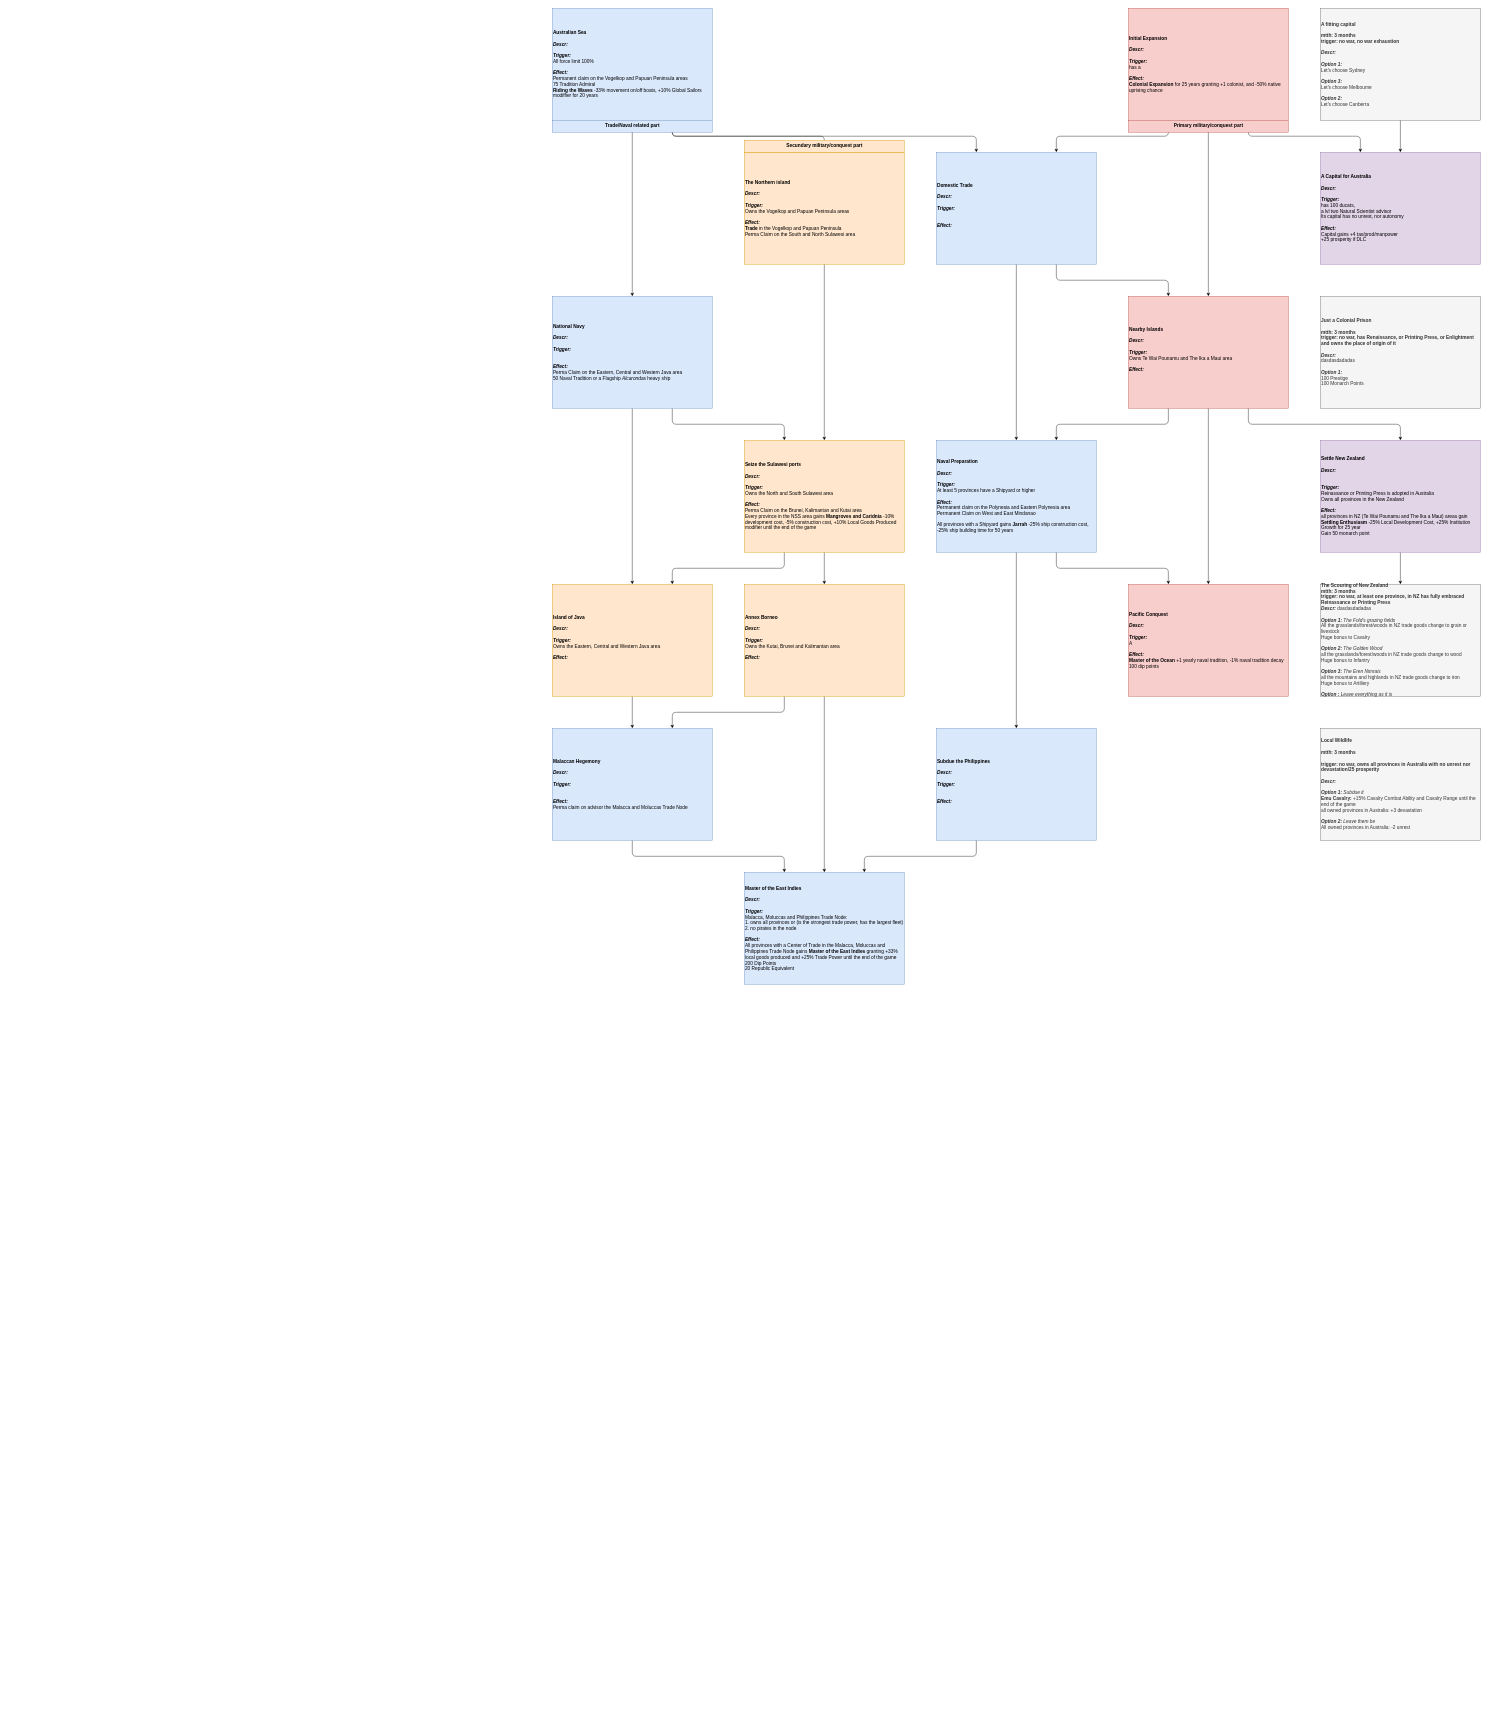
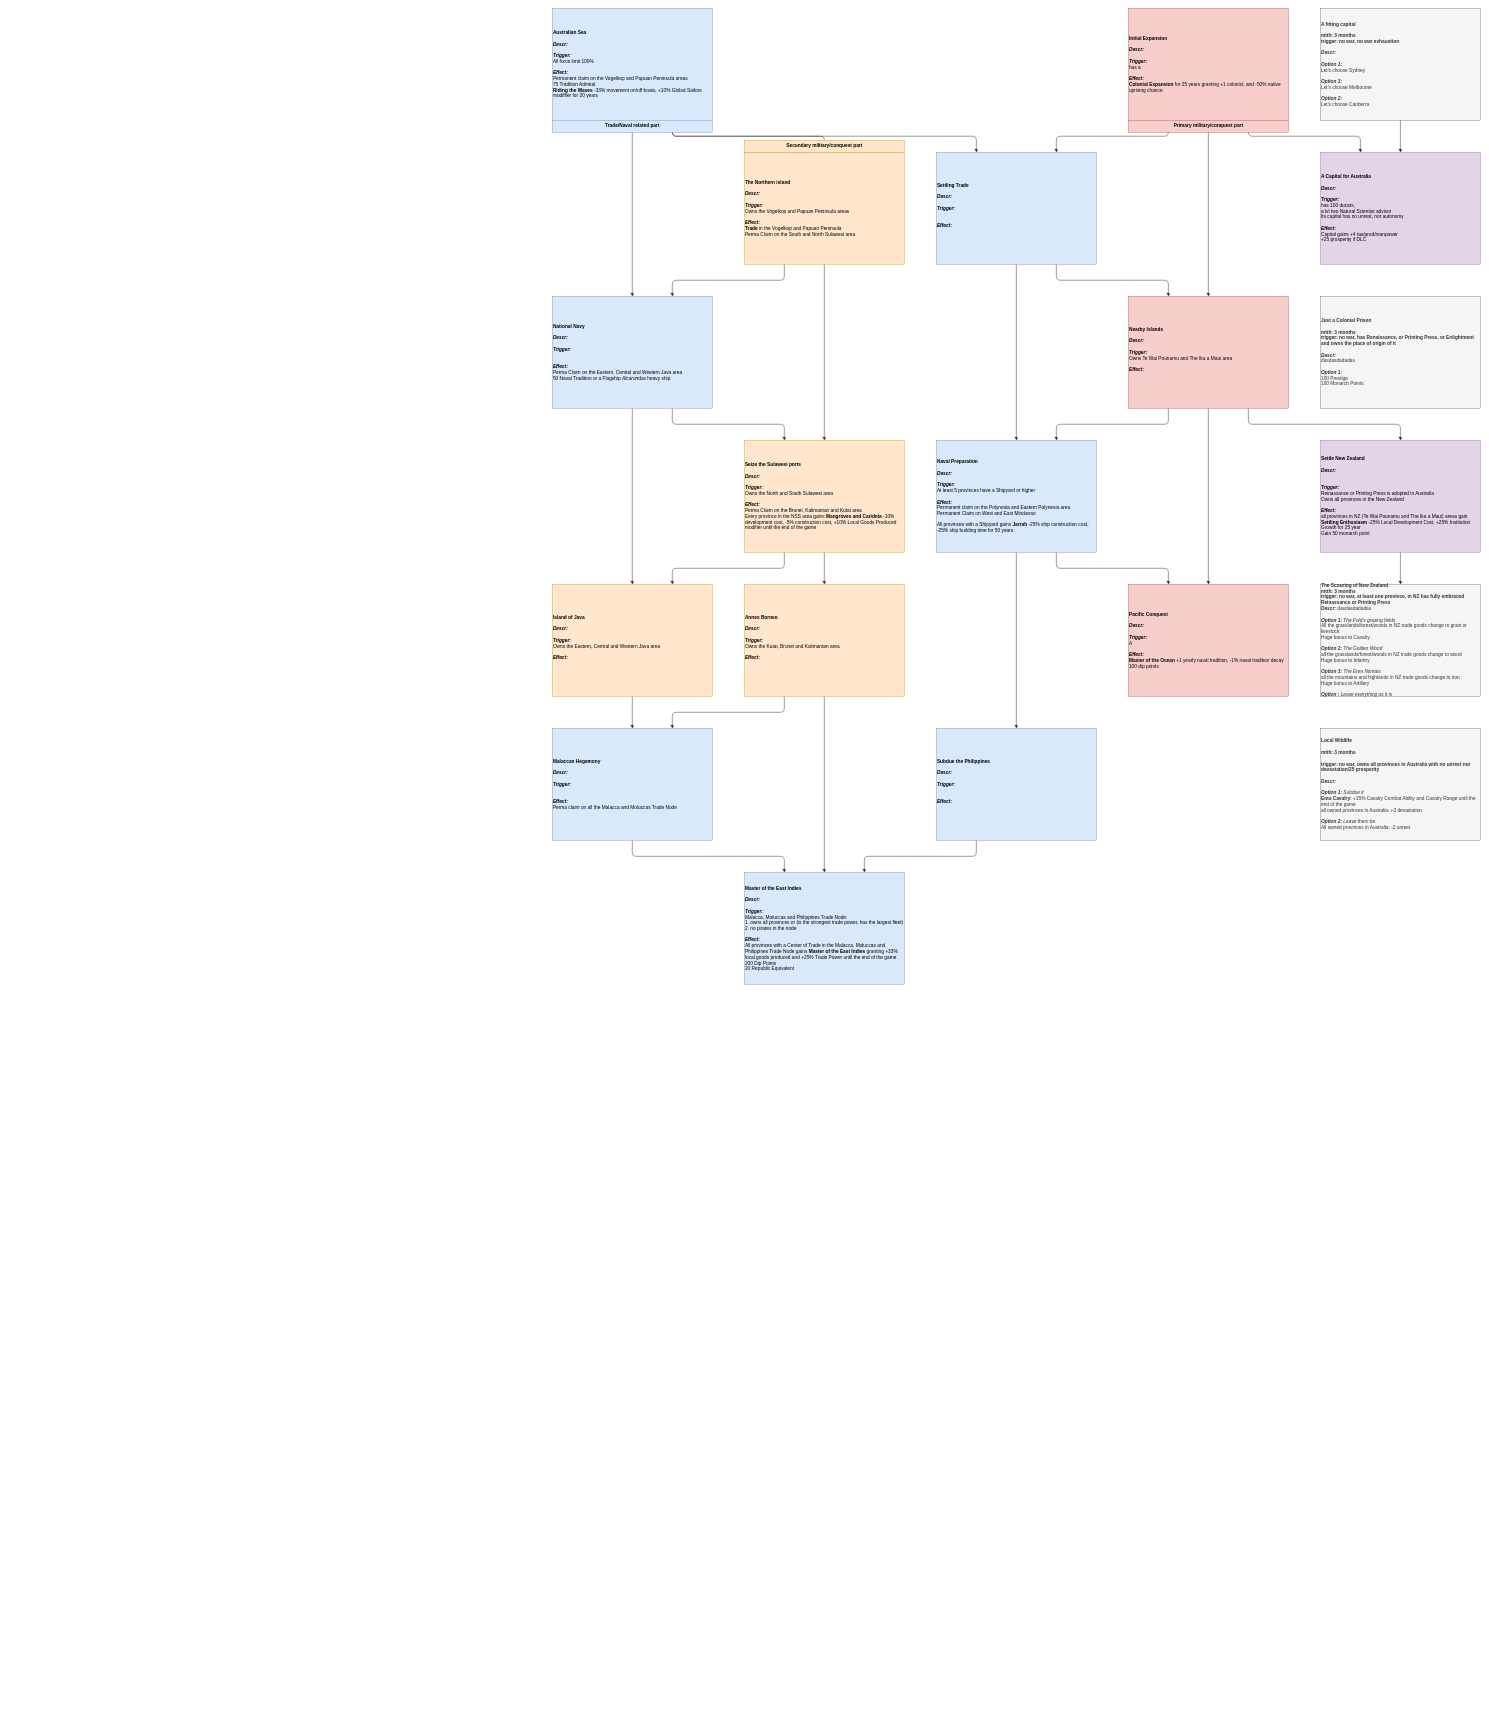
node "Domestic Trade Descr: Trigger: Effect:": label "Domestic Trade Descr: Trigger: Effect:" -> "Settling Trade Descr: Trigger: Effect:"
edge "The Northern island Descr: Trigger: Owns the Vogelkop and Papuan Peninsula areas Effect: Trade in the Vogelkop and Papuan Peninsula Perma Claim on the South and North Sulawesi area" -> "National Navy Descr: Trigger: Effect: Perma Claim on the Eastern, Central and Western Java area 50 Naval Tradition or a Flagship Alcarondas heavy ship": added
node "Malaccan Hegemony Descr: Trigger: Effect: Perma claim on advisor the Malacca and Moluccas Trade Node": label "Malaccan Hegemony Descr: Trigger: Effect: Perma claim on advisor the Malacca and Moluccas Trade Node" -> "Malaccan Hegemony Descr: Trigger: Effect: Perma claim on all the Malacca and Moluccas Trade Node"
